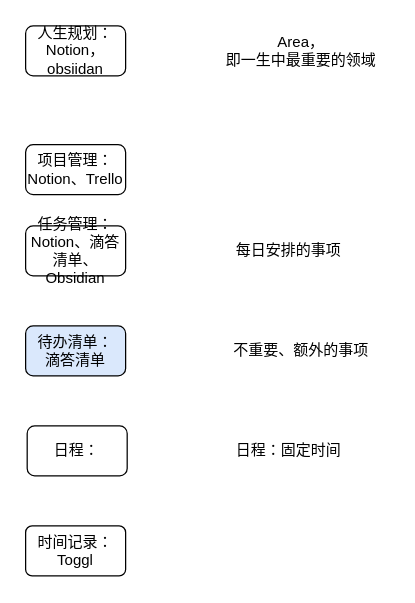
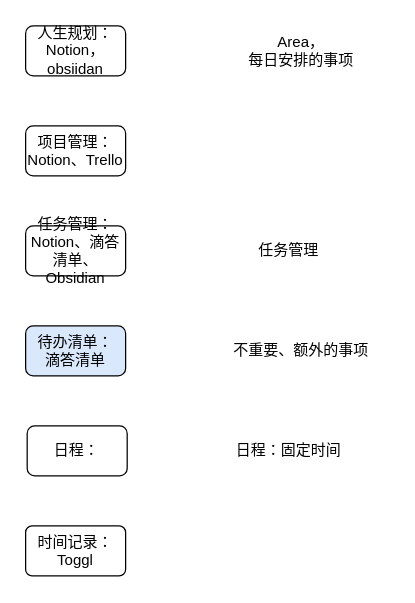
node "Area， 即一生中最重要的领域": label "Area， 即一生中最重要的领域" -> "Area， 每日安排的事项"
node "项目管理： Notion、Trello": moved (76, 169) -> (76, 151)
node "每日安排的事项": label "每日安排的事项" -> "任务管理"
